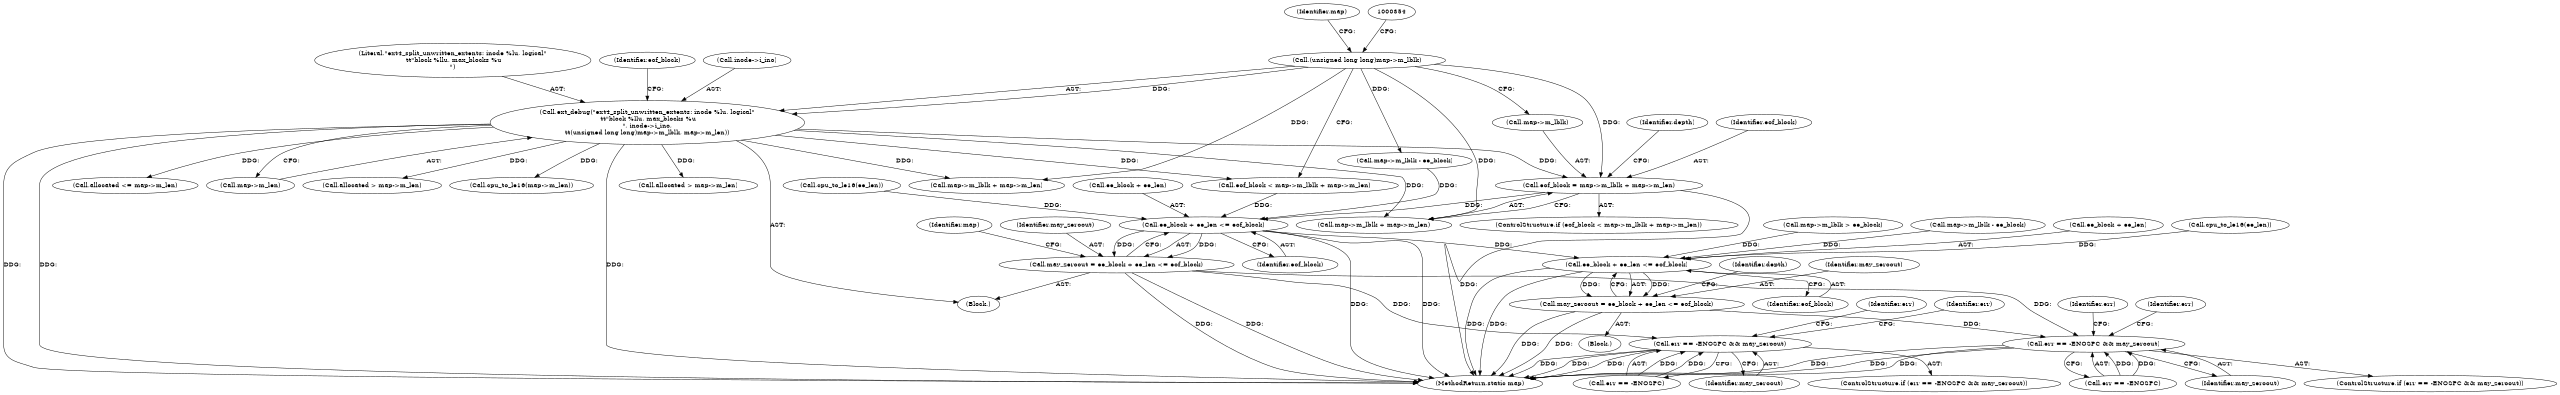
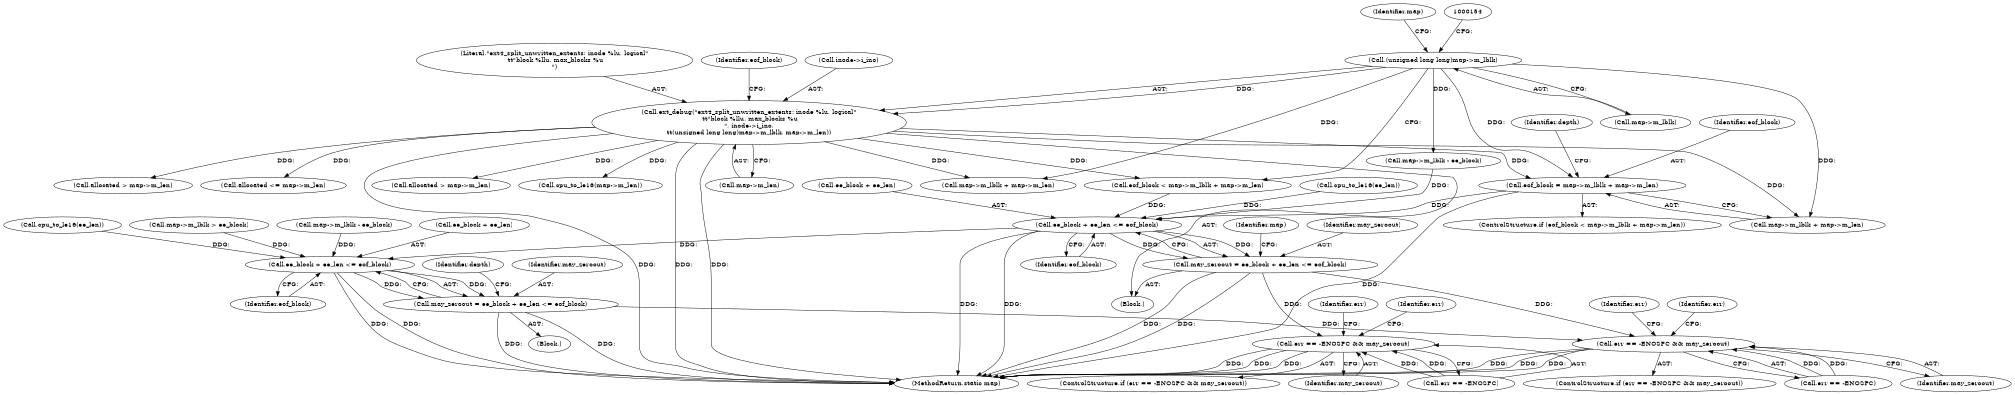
node "1000354": label "1000354" -> "1000154"
edge "(Call,map->m_lblk)" -> "(Call,eof_block = map->m_lblk + map->m_len)": now "(Call,map->m_lblk)" -> "(Call,(unsigned long long)map->m_lblk)"
